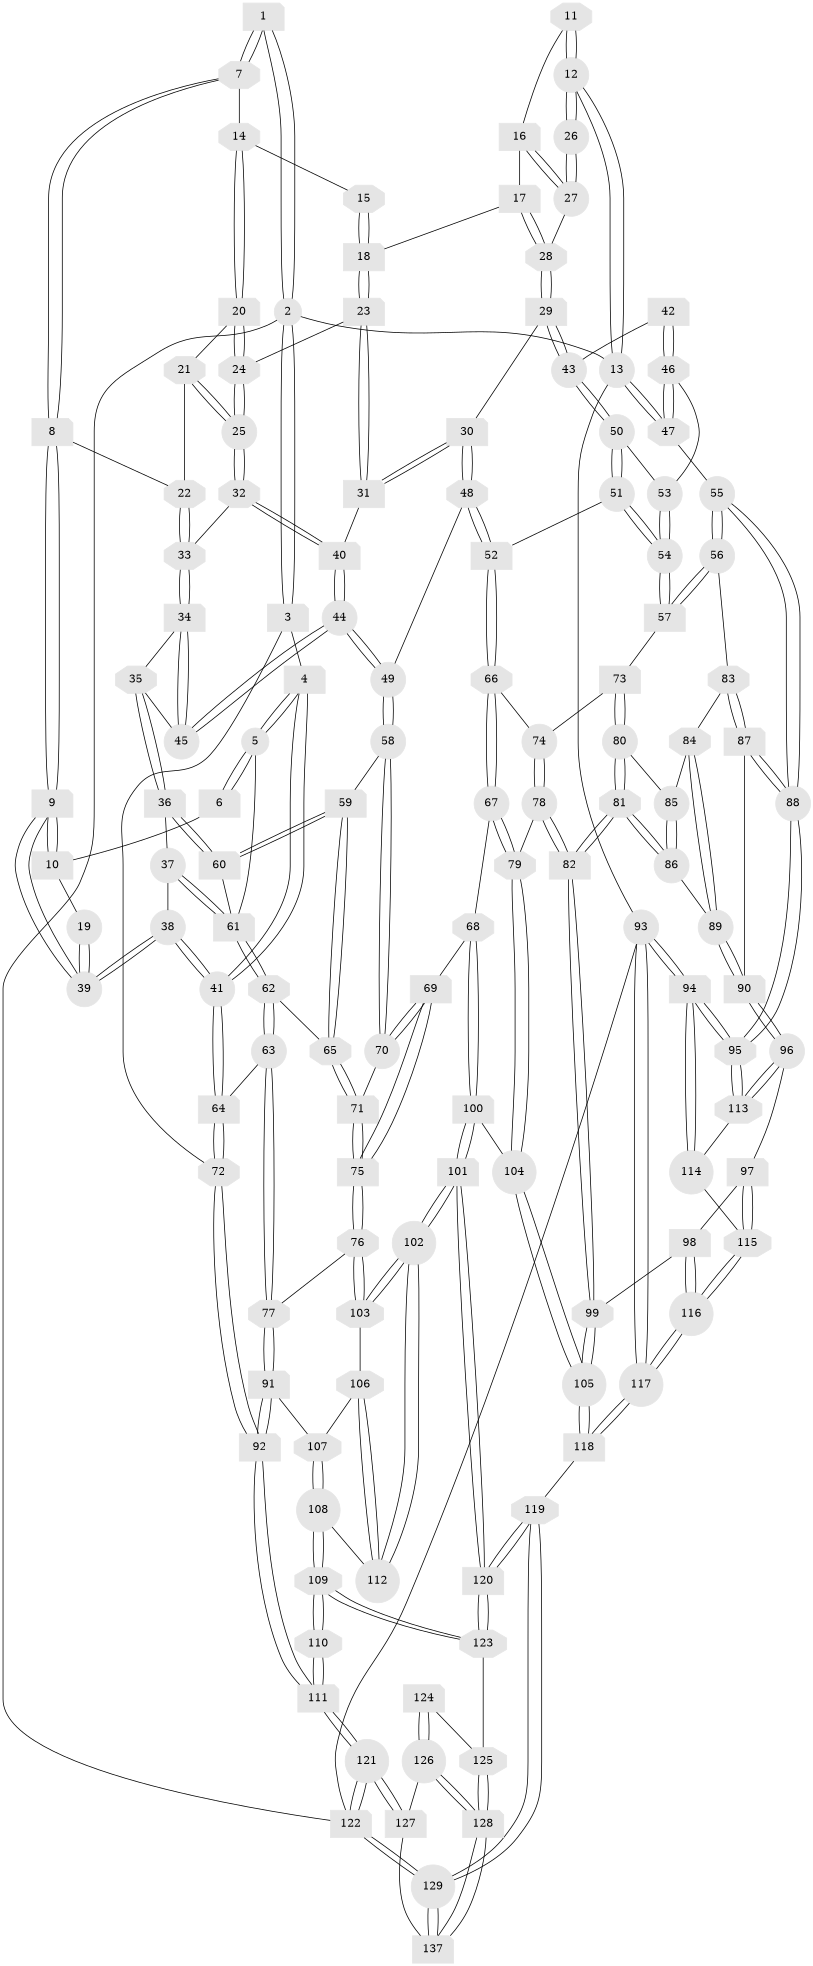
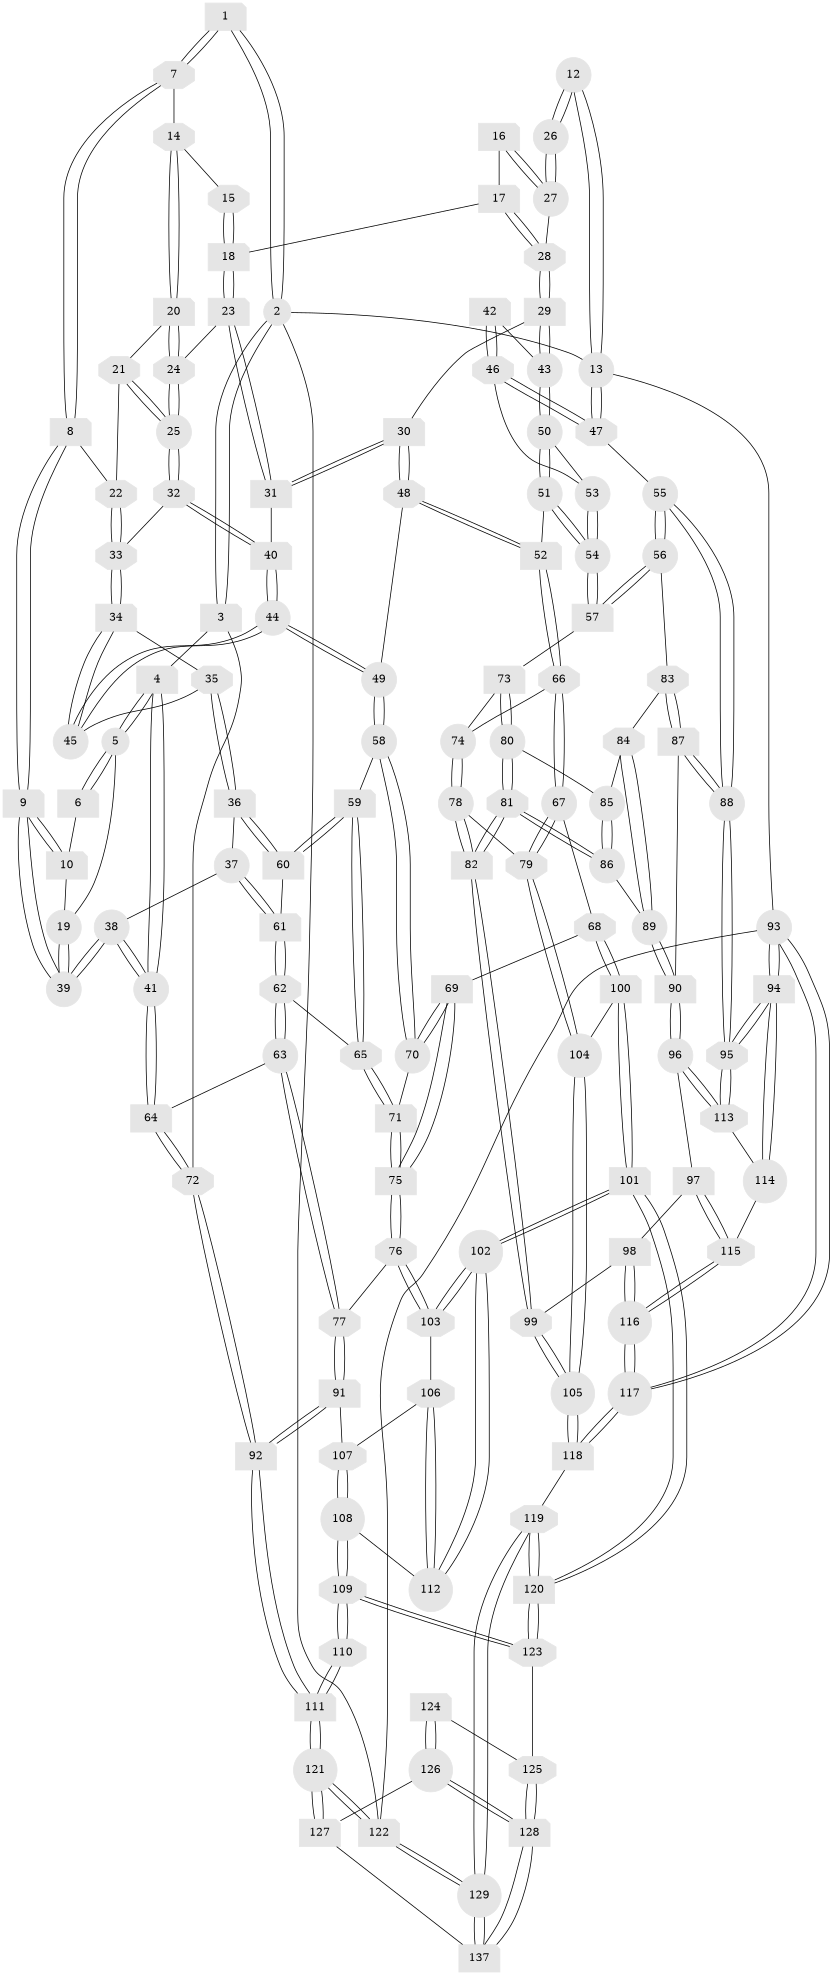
node "11": removed
edge "5" -- "61": now "5" -- "19"
